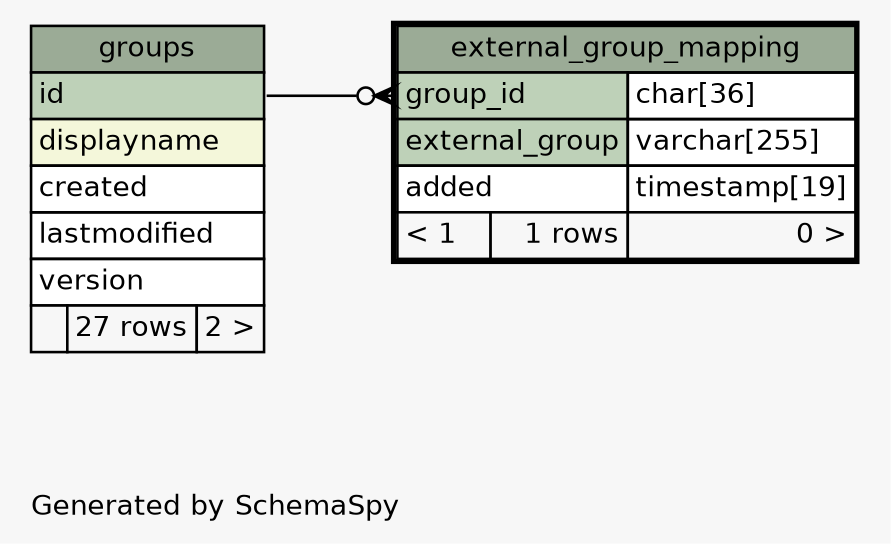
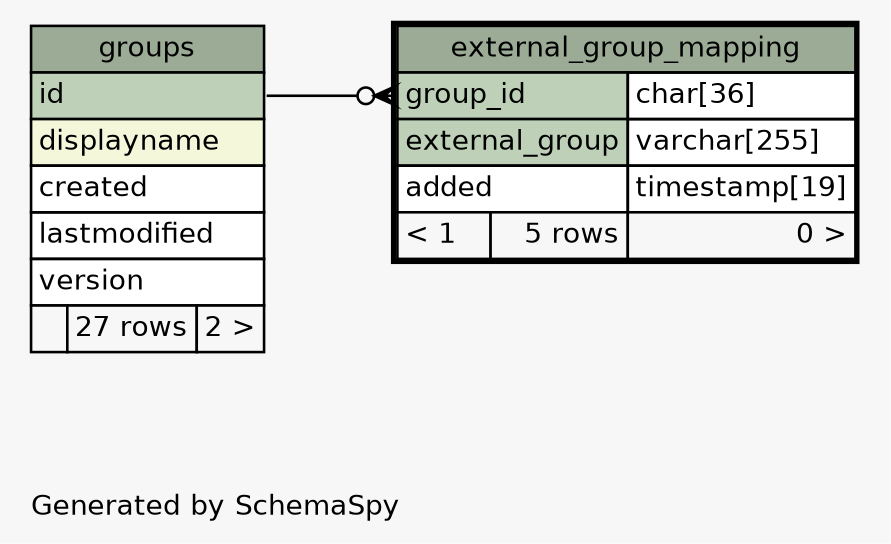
node "external_group_mapping": text "1 rows" -> "5 rows"
